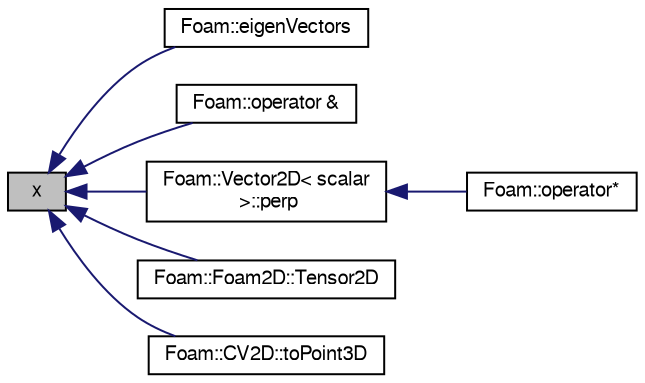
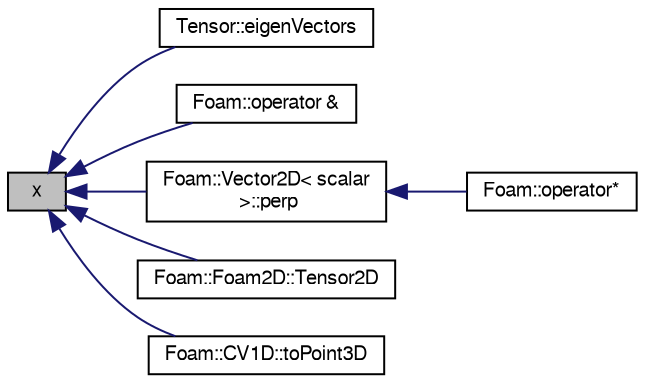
node "Foam::eigenVectors": label "Foam::eigenVectors" -> "Tensor::eigenVectors"
node "Foam::CV2D::toPoint3D": label "Foam::CV2D::toPoint3D" -> "Foam::CV1D::toPoint3D"
